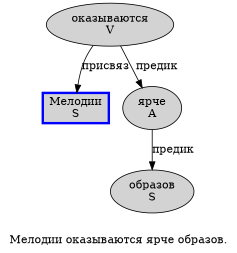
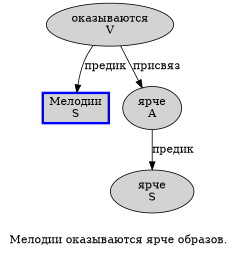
edge "оказываются V" -> "Мелодии S": label "присвяз" -> "предик"
edge "оказываются V" -> "ярче A": label "предик" -> "присвяз"
node "образов S": label "образов S" -> "ярче S"
